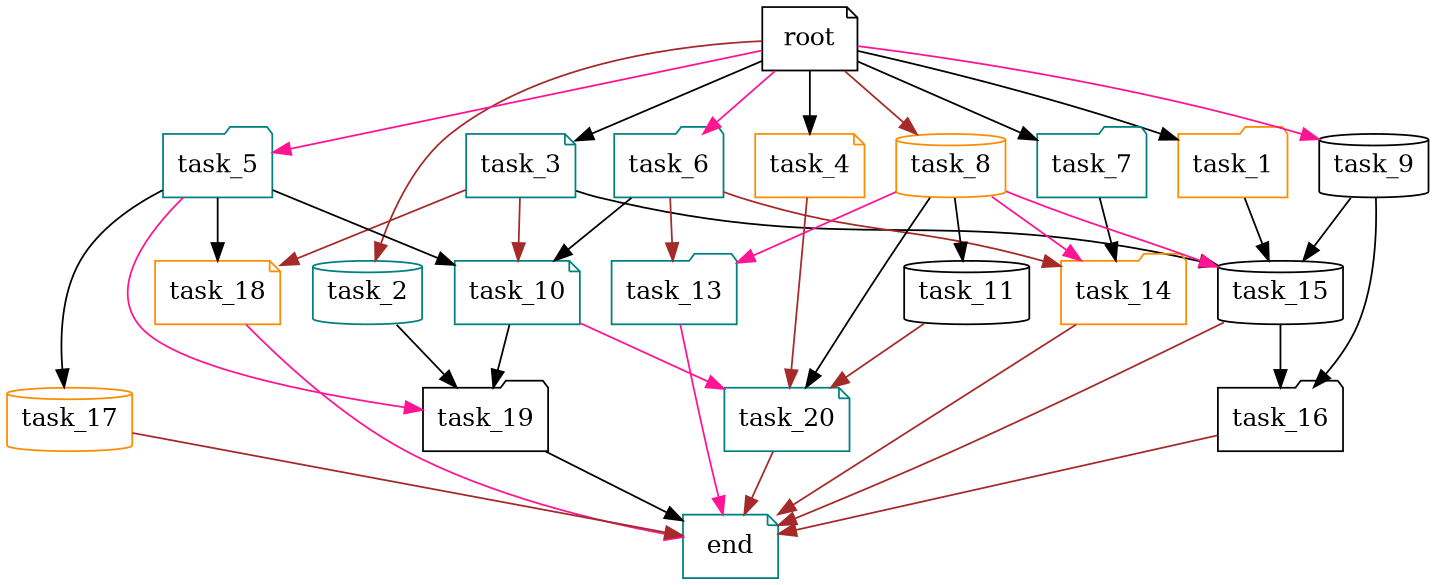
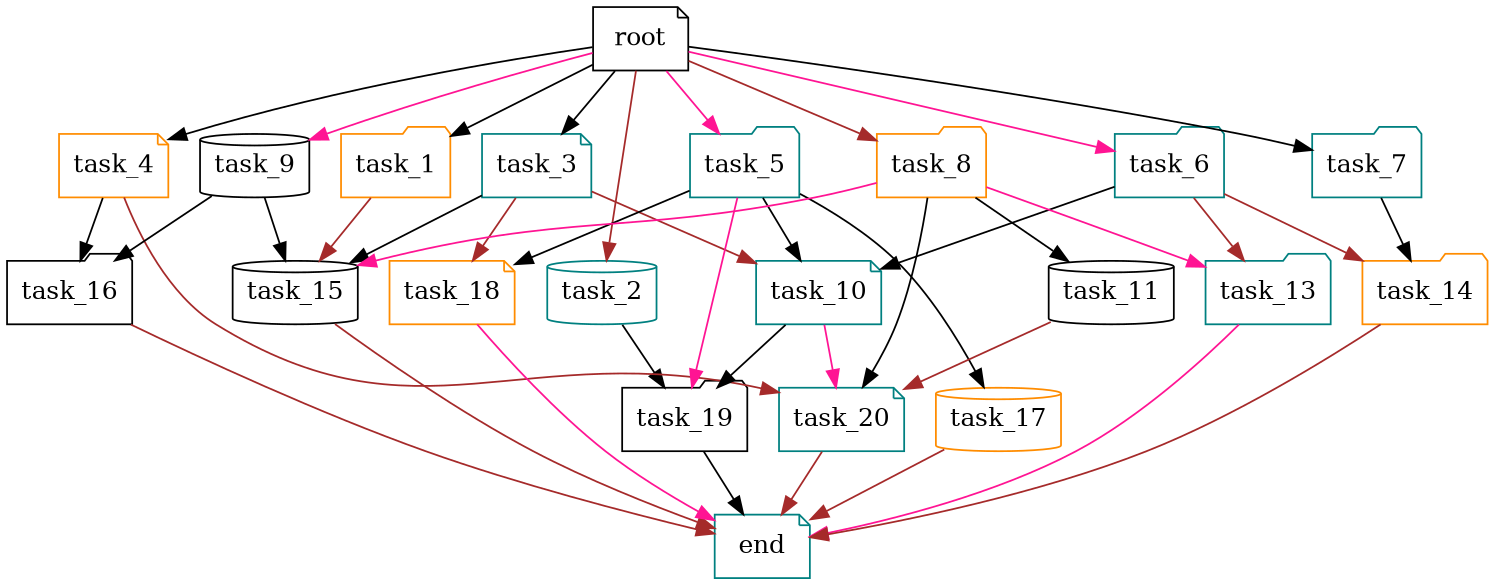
node "task_8": shape cylinder -> folder
edge "task_1" -> "task_15": color black -> brown
edge "task_8" -> "task_14": removed
edge "task_15" -> "task_16": now "task_4" -> "task_16"
